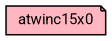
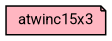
node "atwinc15x0": label "atwinc15x0" -> "atwinc15x3"
